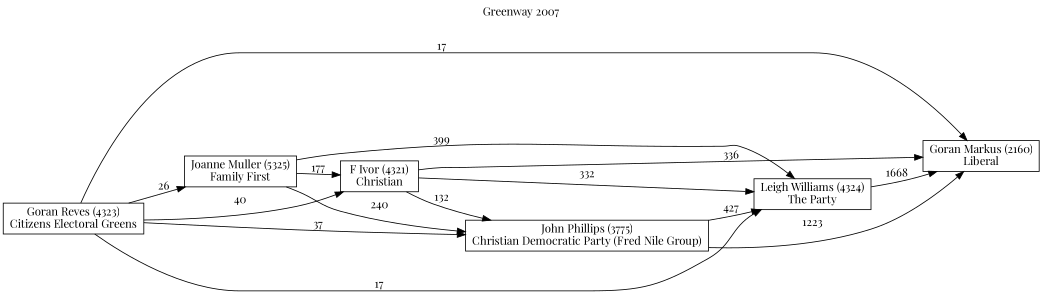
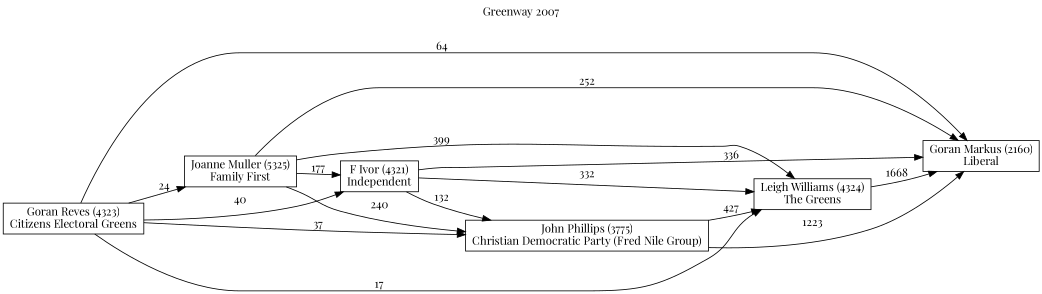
edge "Goran Reves (4323) Citizens Electoral Greens" -> "Goran Markus (2160) Liberal": label "17" -> "64"
edge "Joanne Muller (5325) Family First" -> "Goran Markus (2160) Liberal": added, label "252"
node "F Ivor (4321) Christian": label "F Ivor (4321) Christian" -> "F Ivor (4321) Independent"
edge "Goran Reves (4323) Citizens Electoral Greens" -> "Joanne Muller (5325) Family First": label "26" -> "24"
node "Leigh Williams (4324) The Party": label "Leigh Williams (4324) The Party" -> "Leigh Williams (4324) The Greens"
